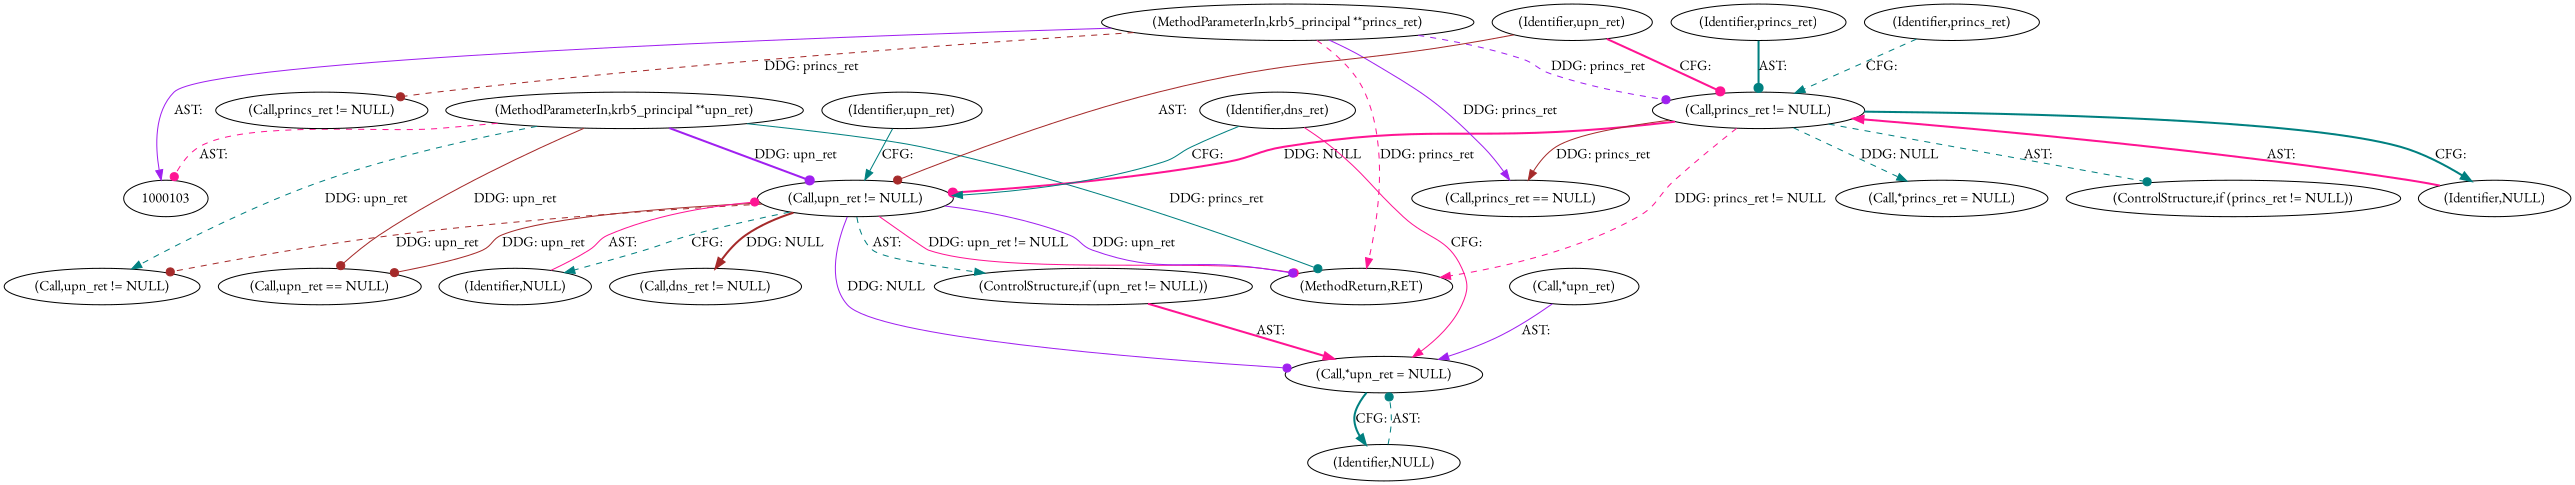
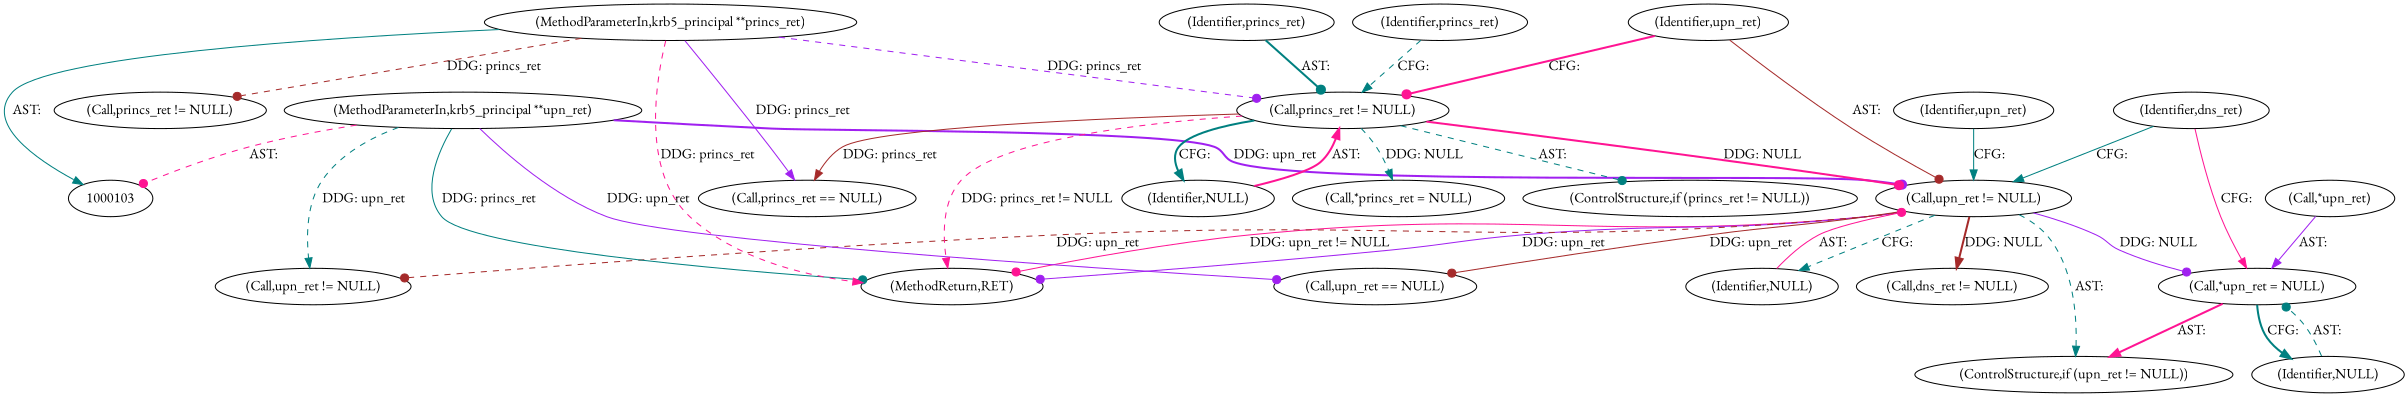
edge "(MethodParameterIn,krb5_principal **princs_ret)" -> "1000103": color purple -> teal
edge "(MethodParameterIn,krb5_principal **upn_ret)" -> "(Call,upn_ret == NULL)": color brown -> purple
edge "(ControlStructure,if (upn_ret != NULL))" -> "(Call,*upn_ret = NULL)": reversed
